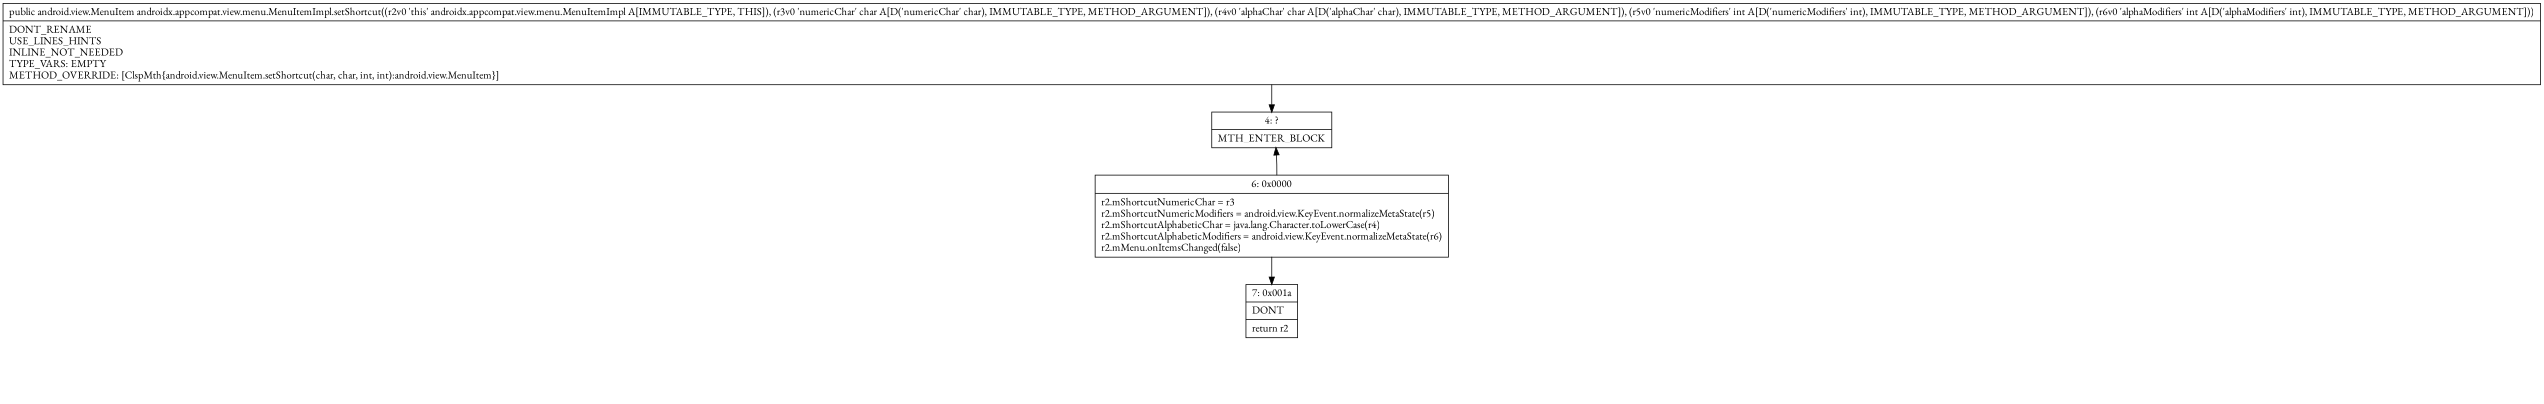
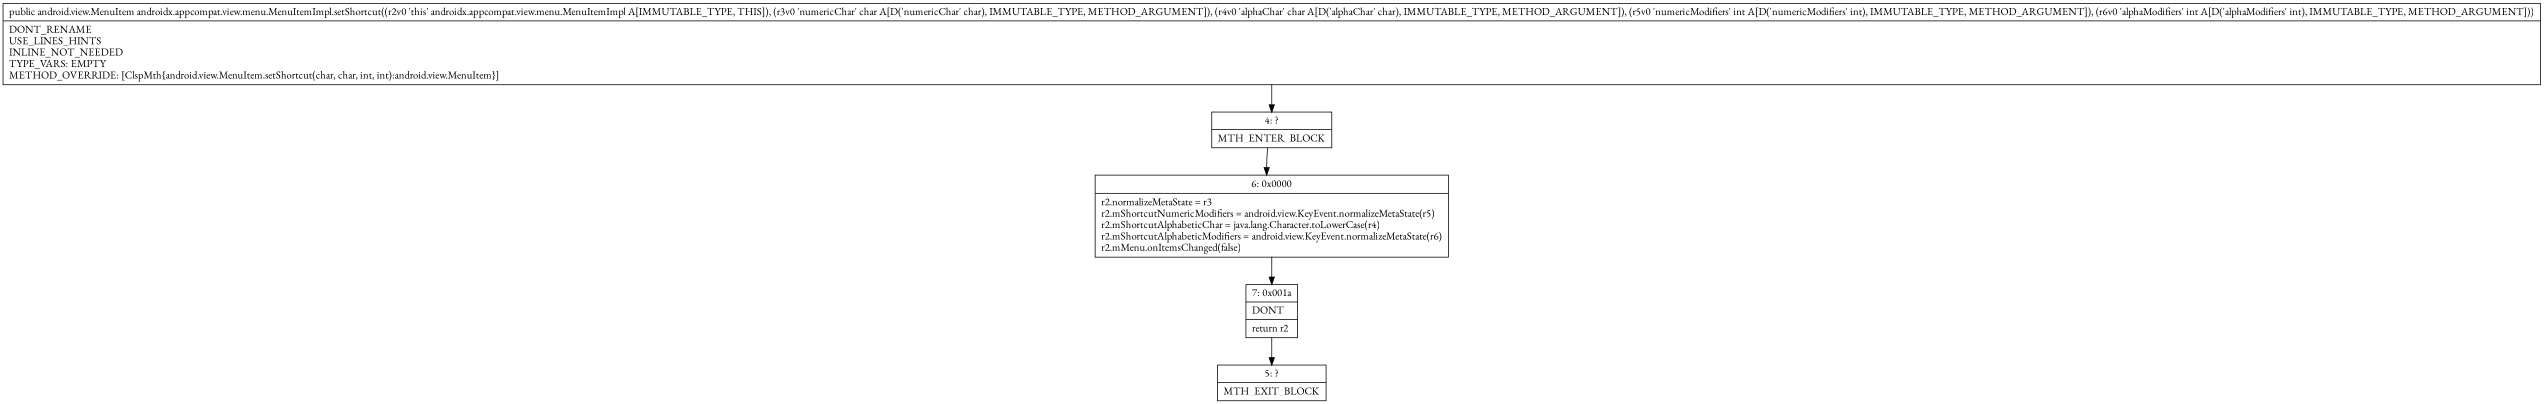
edge "6: 0x0000" -> "4: ?": reversed
node "6: 0x0000": text "r2.mShortcutNumericChar = r3" -> "r2.normalizeMetaState = r3"
node "5: ?": added
